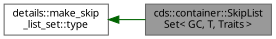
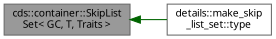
edge "cds::container::SkipList Set< GC, T, Traits >" -> "details::make_skip _list_set::type": reversed
